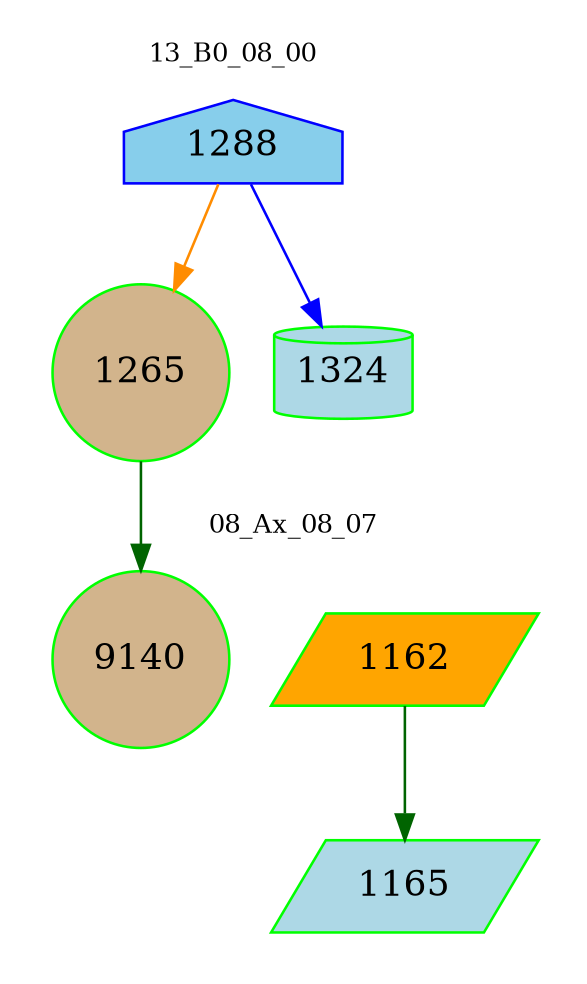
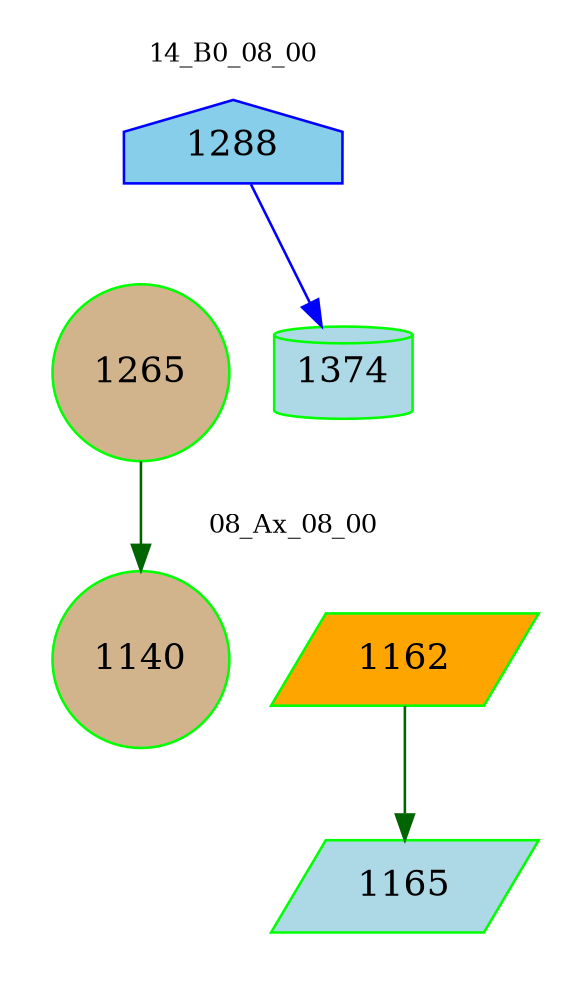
cluster "13_B0_08_00": label "13_B0_08_00" -> "14_B0_08_00"
edge "1288" -> "1265": removed
node "1324": label "1324" -> "1374"
cluster "08_Ax_08_07": label "08_Ax_08_07" -> "08_Ax_08_00"
node "9140": label "9140" -> "1140"
